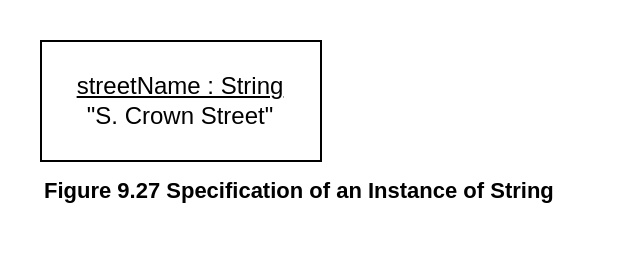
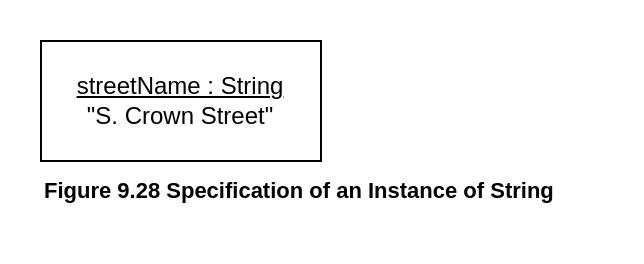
node "Figure 9.27 Specification of an Instance of String": label "Figure 9.27 Specification of an Instance of String" -> "Figure 9.28 Specification of an Instance of String"
